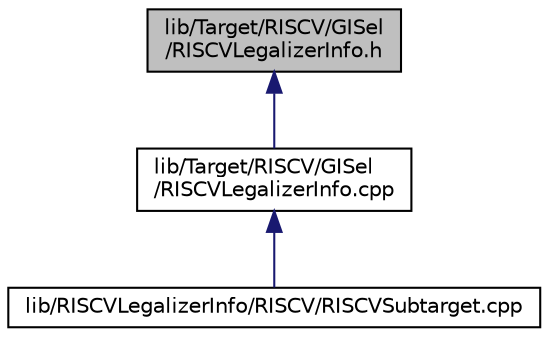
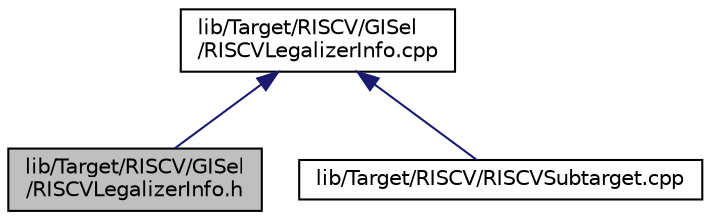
edge "lib/Target/RISCV/GISel /RISCVLegalizerInfo.cpp" -> "lib/Target/RISCV/GISel /RISCVLegalizerInfo.h": reversed
node "lib/RISCVLegalizerInfo/RISCV/RISCVSubtarget.cpp": label "lib/RISCVLegalizerInfo/RISCV/RISCVSubtarget.cpp" -> "lib/Target/RISCV/RISCVSubtarget.cpp"
